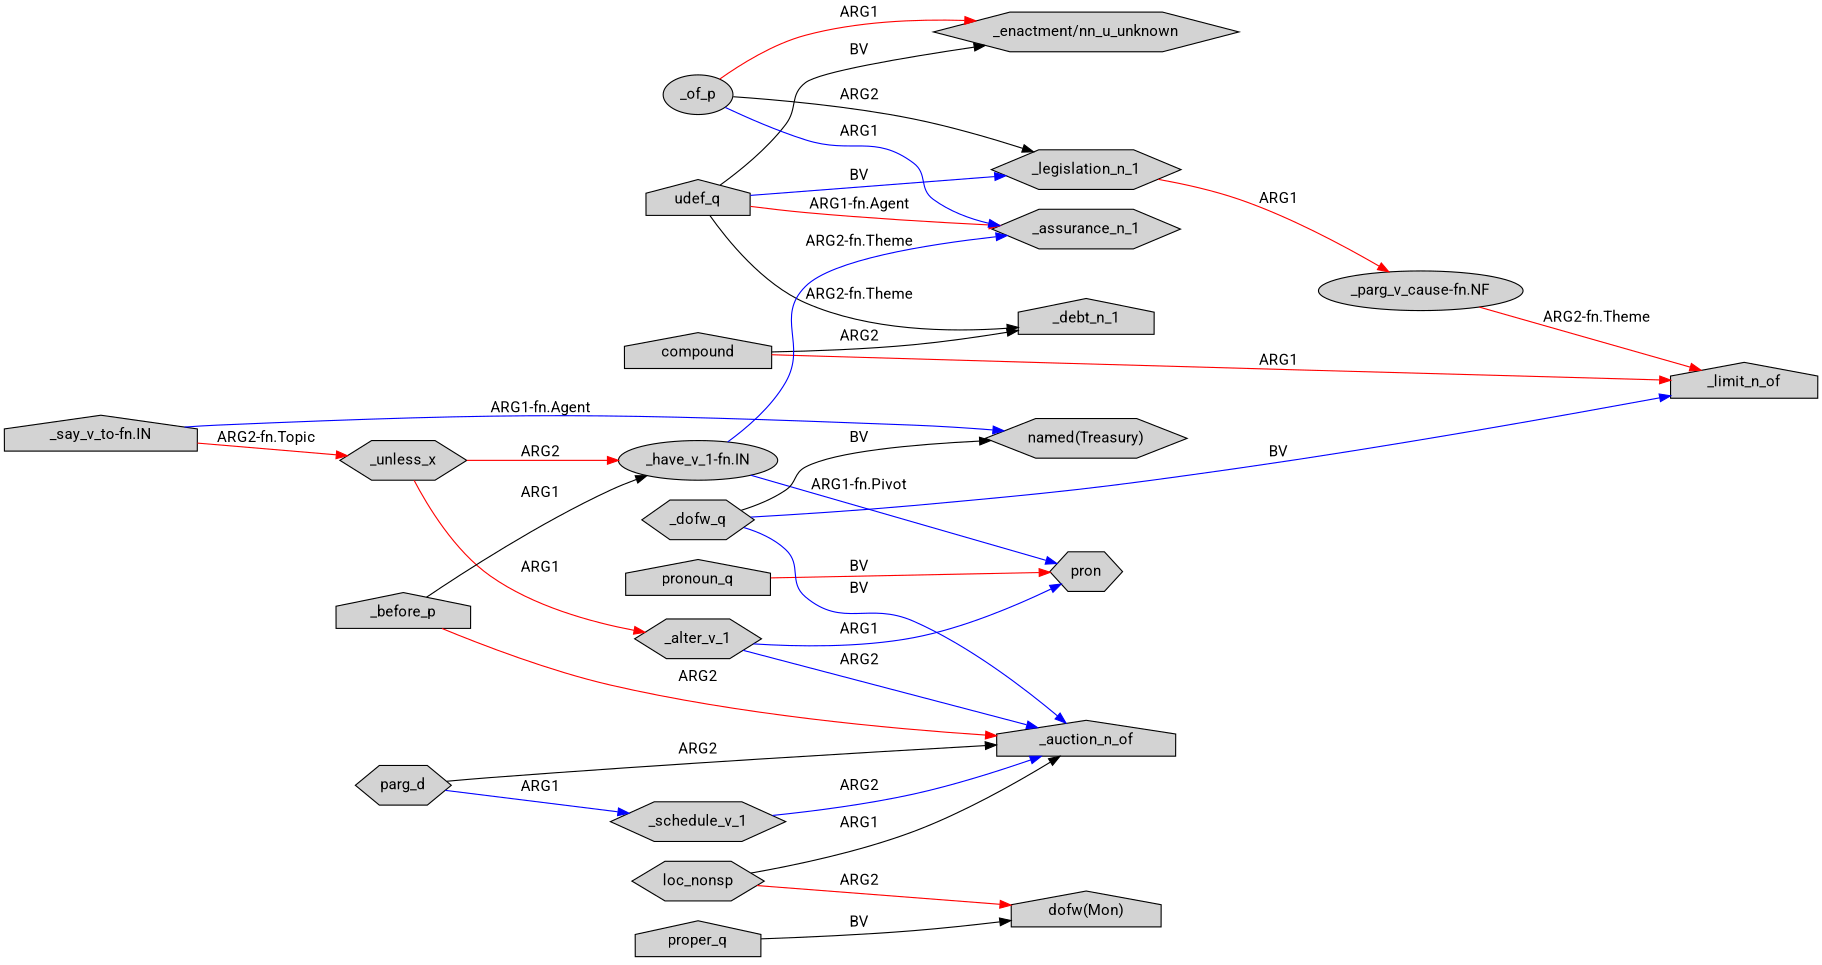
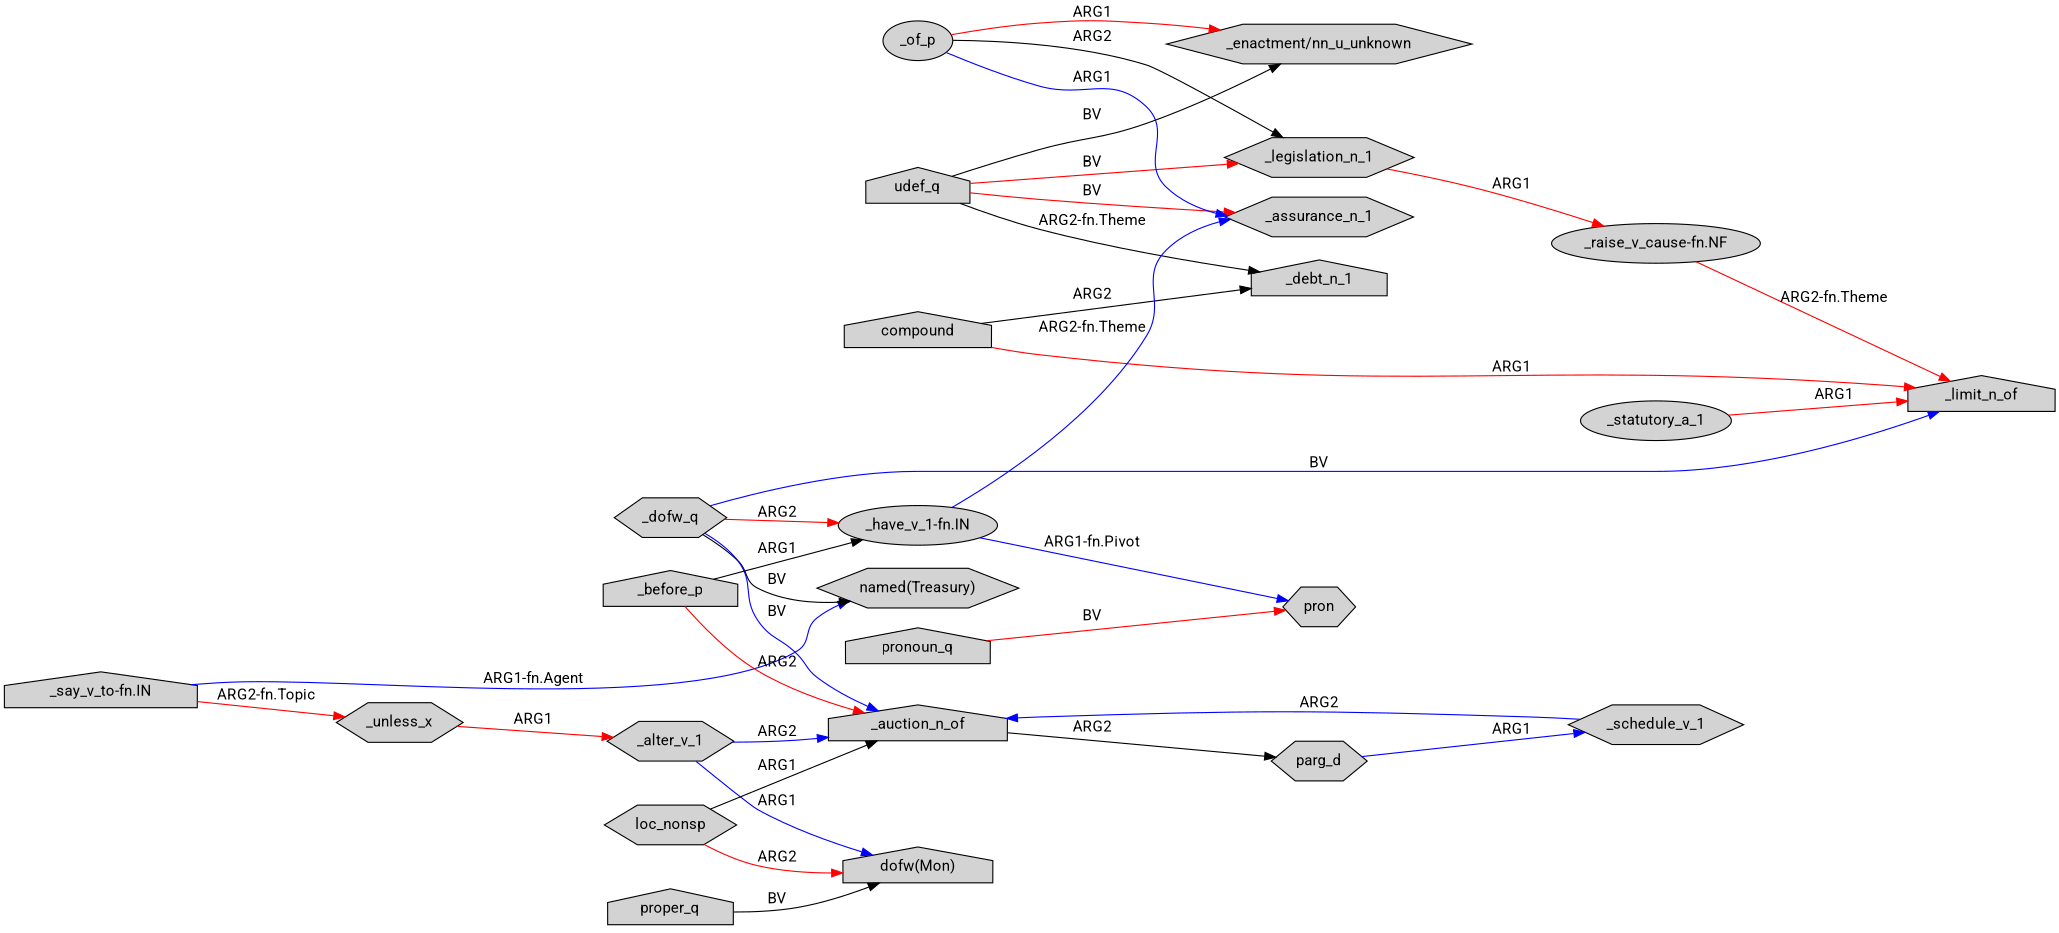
edge "udef_q" -> "_legislation_n_1": color blue -> red
edge "udef_q" -> "_assurance_n_1": label "ARG1-fn.Agent" -> "BV"
node "_parg_v_cause-fn.NF": label "_parg_v_cause-fn.NF" -> "_raise_v_cause-fn.NF"
node "_statutory_a_1": added
edge "_unless_x" -> "_have_v_1-fn.IN": now "_dofw_q" -> "_have_v_1-fn.IN"
edge "_alter_v_1" -> "pron": now "_alter_v_1" -> "dofw(Mon)"
edge "parg_d" -> "_auction_n_of": reversed
